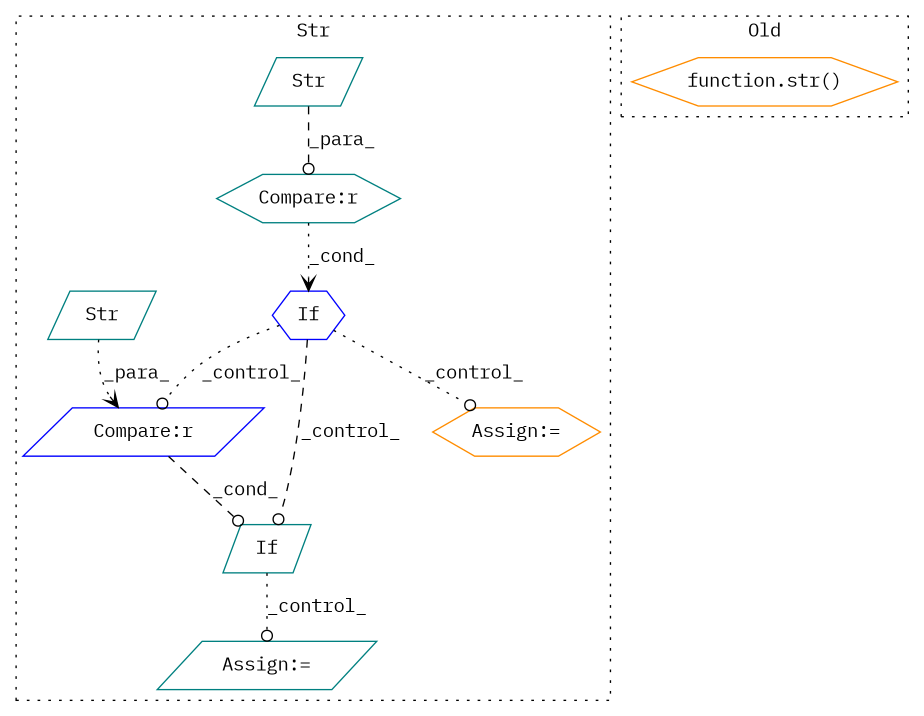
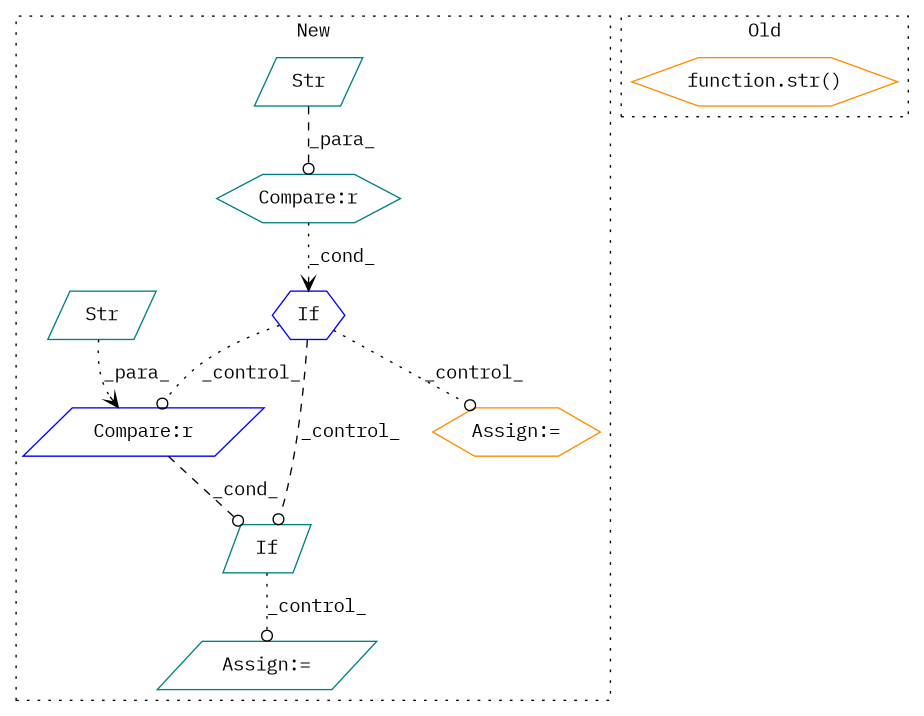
cluster "Str": label "Str" -> "New"
